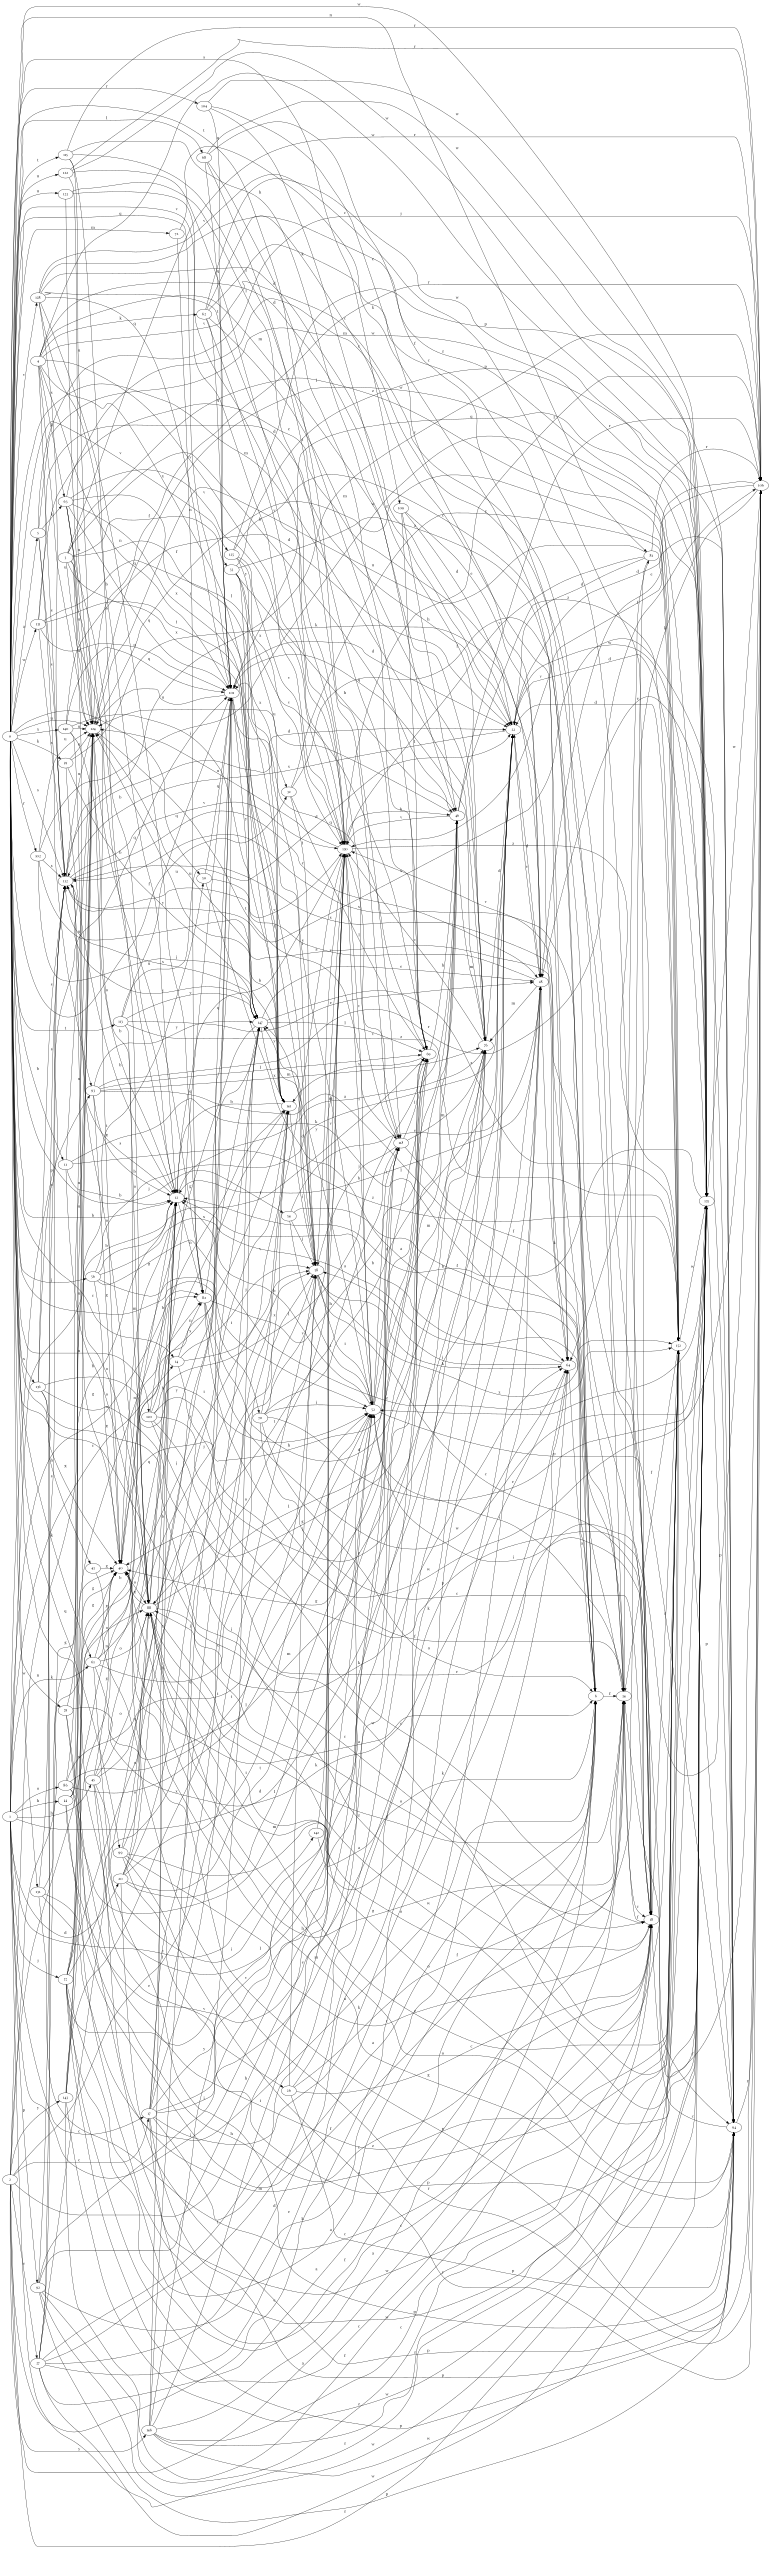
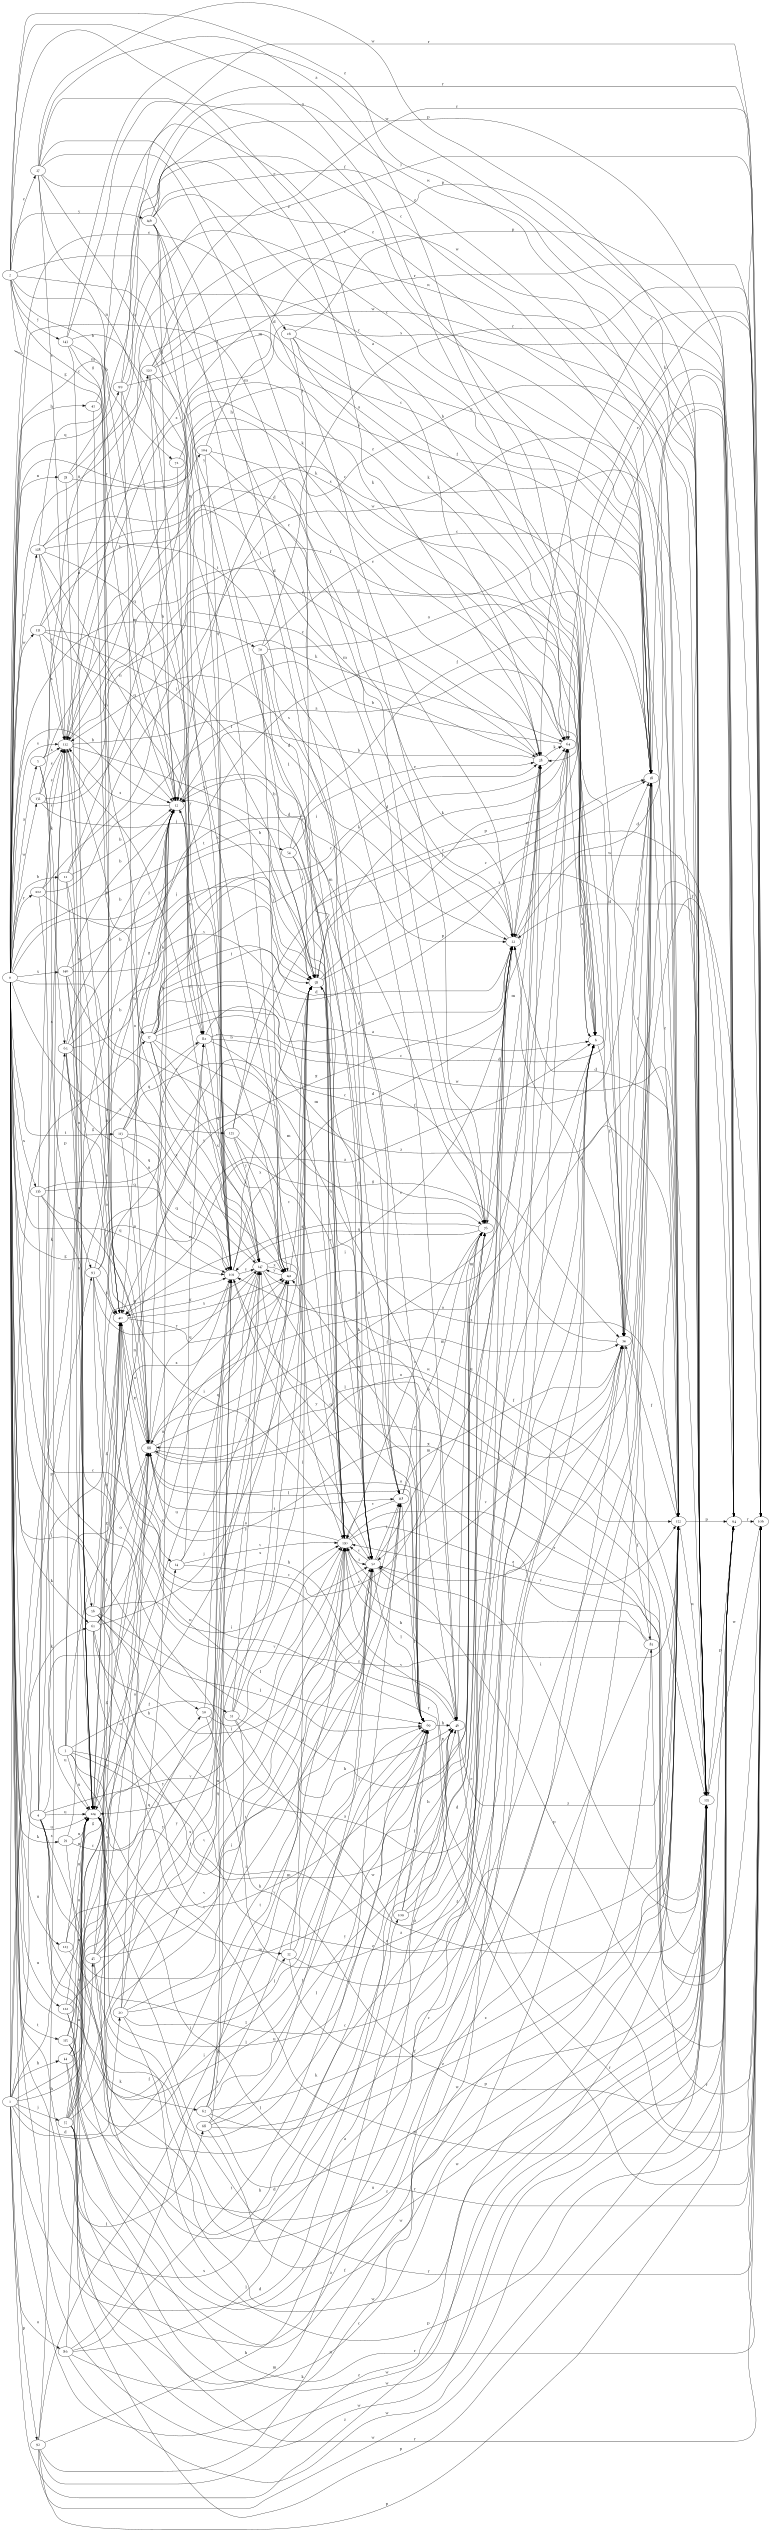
edge "62" -> "76": label "m" -> "y"
node "142": removed
